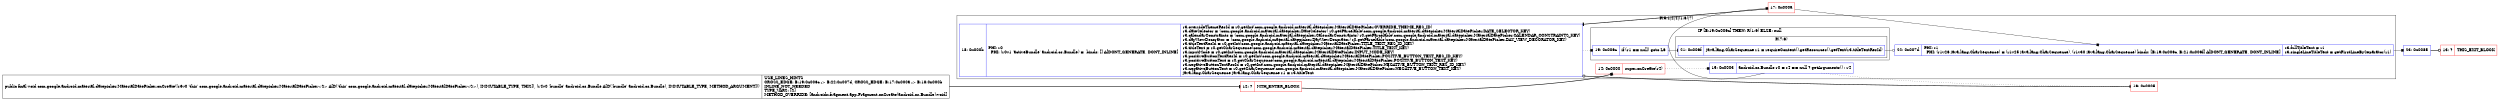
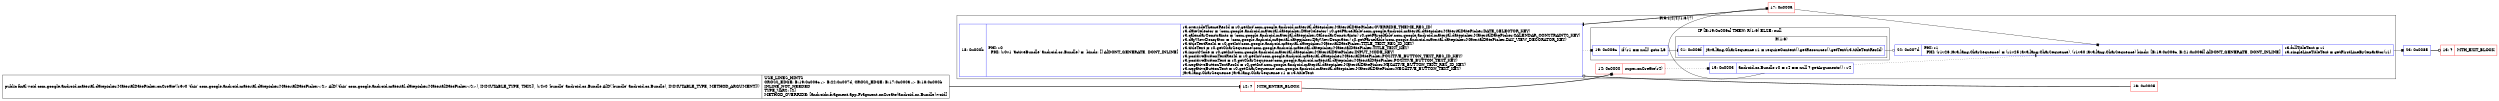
cluster "R(7:6)": label "R(7:6)" -> "R(1:6)"
node "13: ?": text "THIS_EXIT_BLOCK" -> "MTH_EXIT_BLOCK"
edge "15: 0x0003" -> "16: 0x0005": now "15: 0x0003" -> "22: 0x007d"
